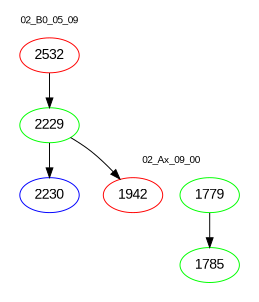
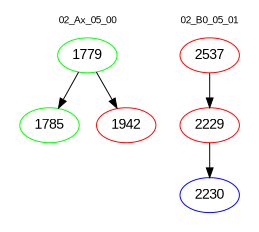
cluster "02_B0_05_09": label "02_B0_05_09" -> "02_B0_05_01"
node "2532": label "2532" -> "2537"
node "2229": color green -> red
edge "2229" -> "1942": now "1779" -> "1942"
cluster "02_Ax_09_00": label "02_Ax_09_00" -> "02_Ax_05_00"
